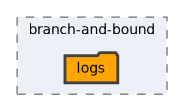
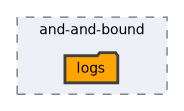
cluster "branch-and-bound": label "branch-and-bound" -> "and-and-bound"
